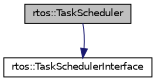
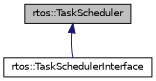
edge "rtos::TaskScheduler" -> "rtos::TaskSchedulerInterface": reversed
